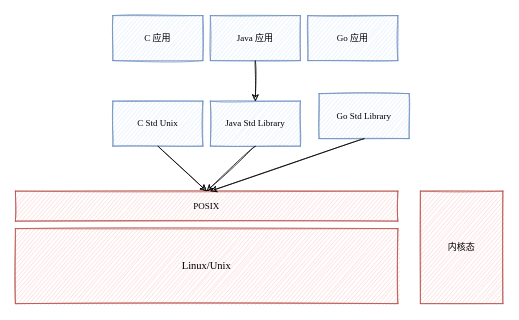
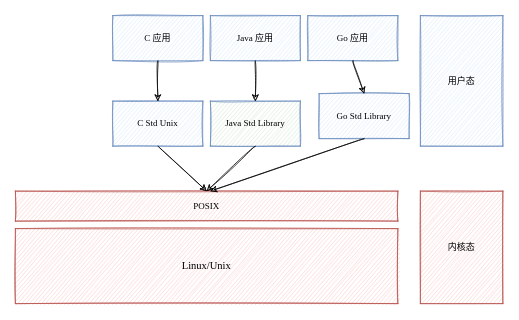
edge "Go 应用" -> "Go Std Library": added
edge "C 应用" -> "C Std Unix": added
node "用户态": added
node "Java Std Library": fillcolor #dae8fc -> #d5e8d4
